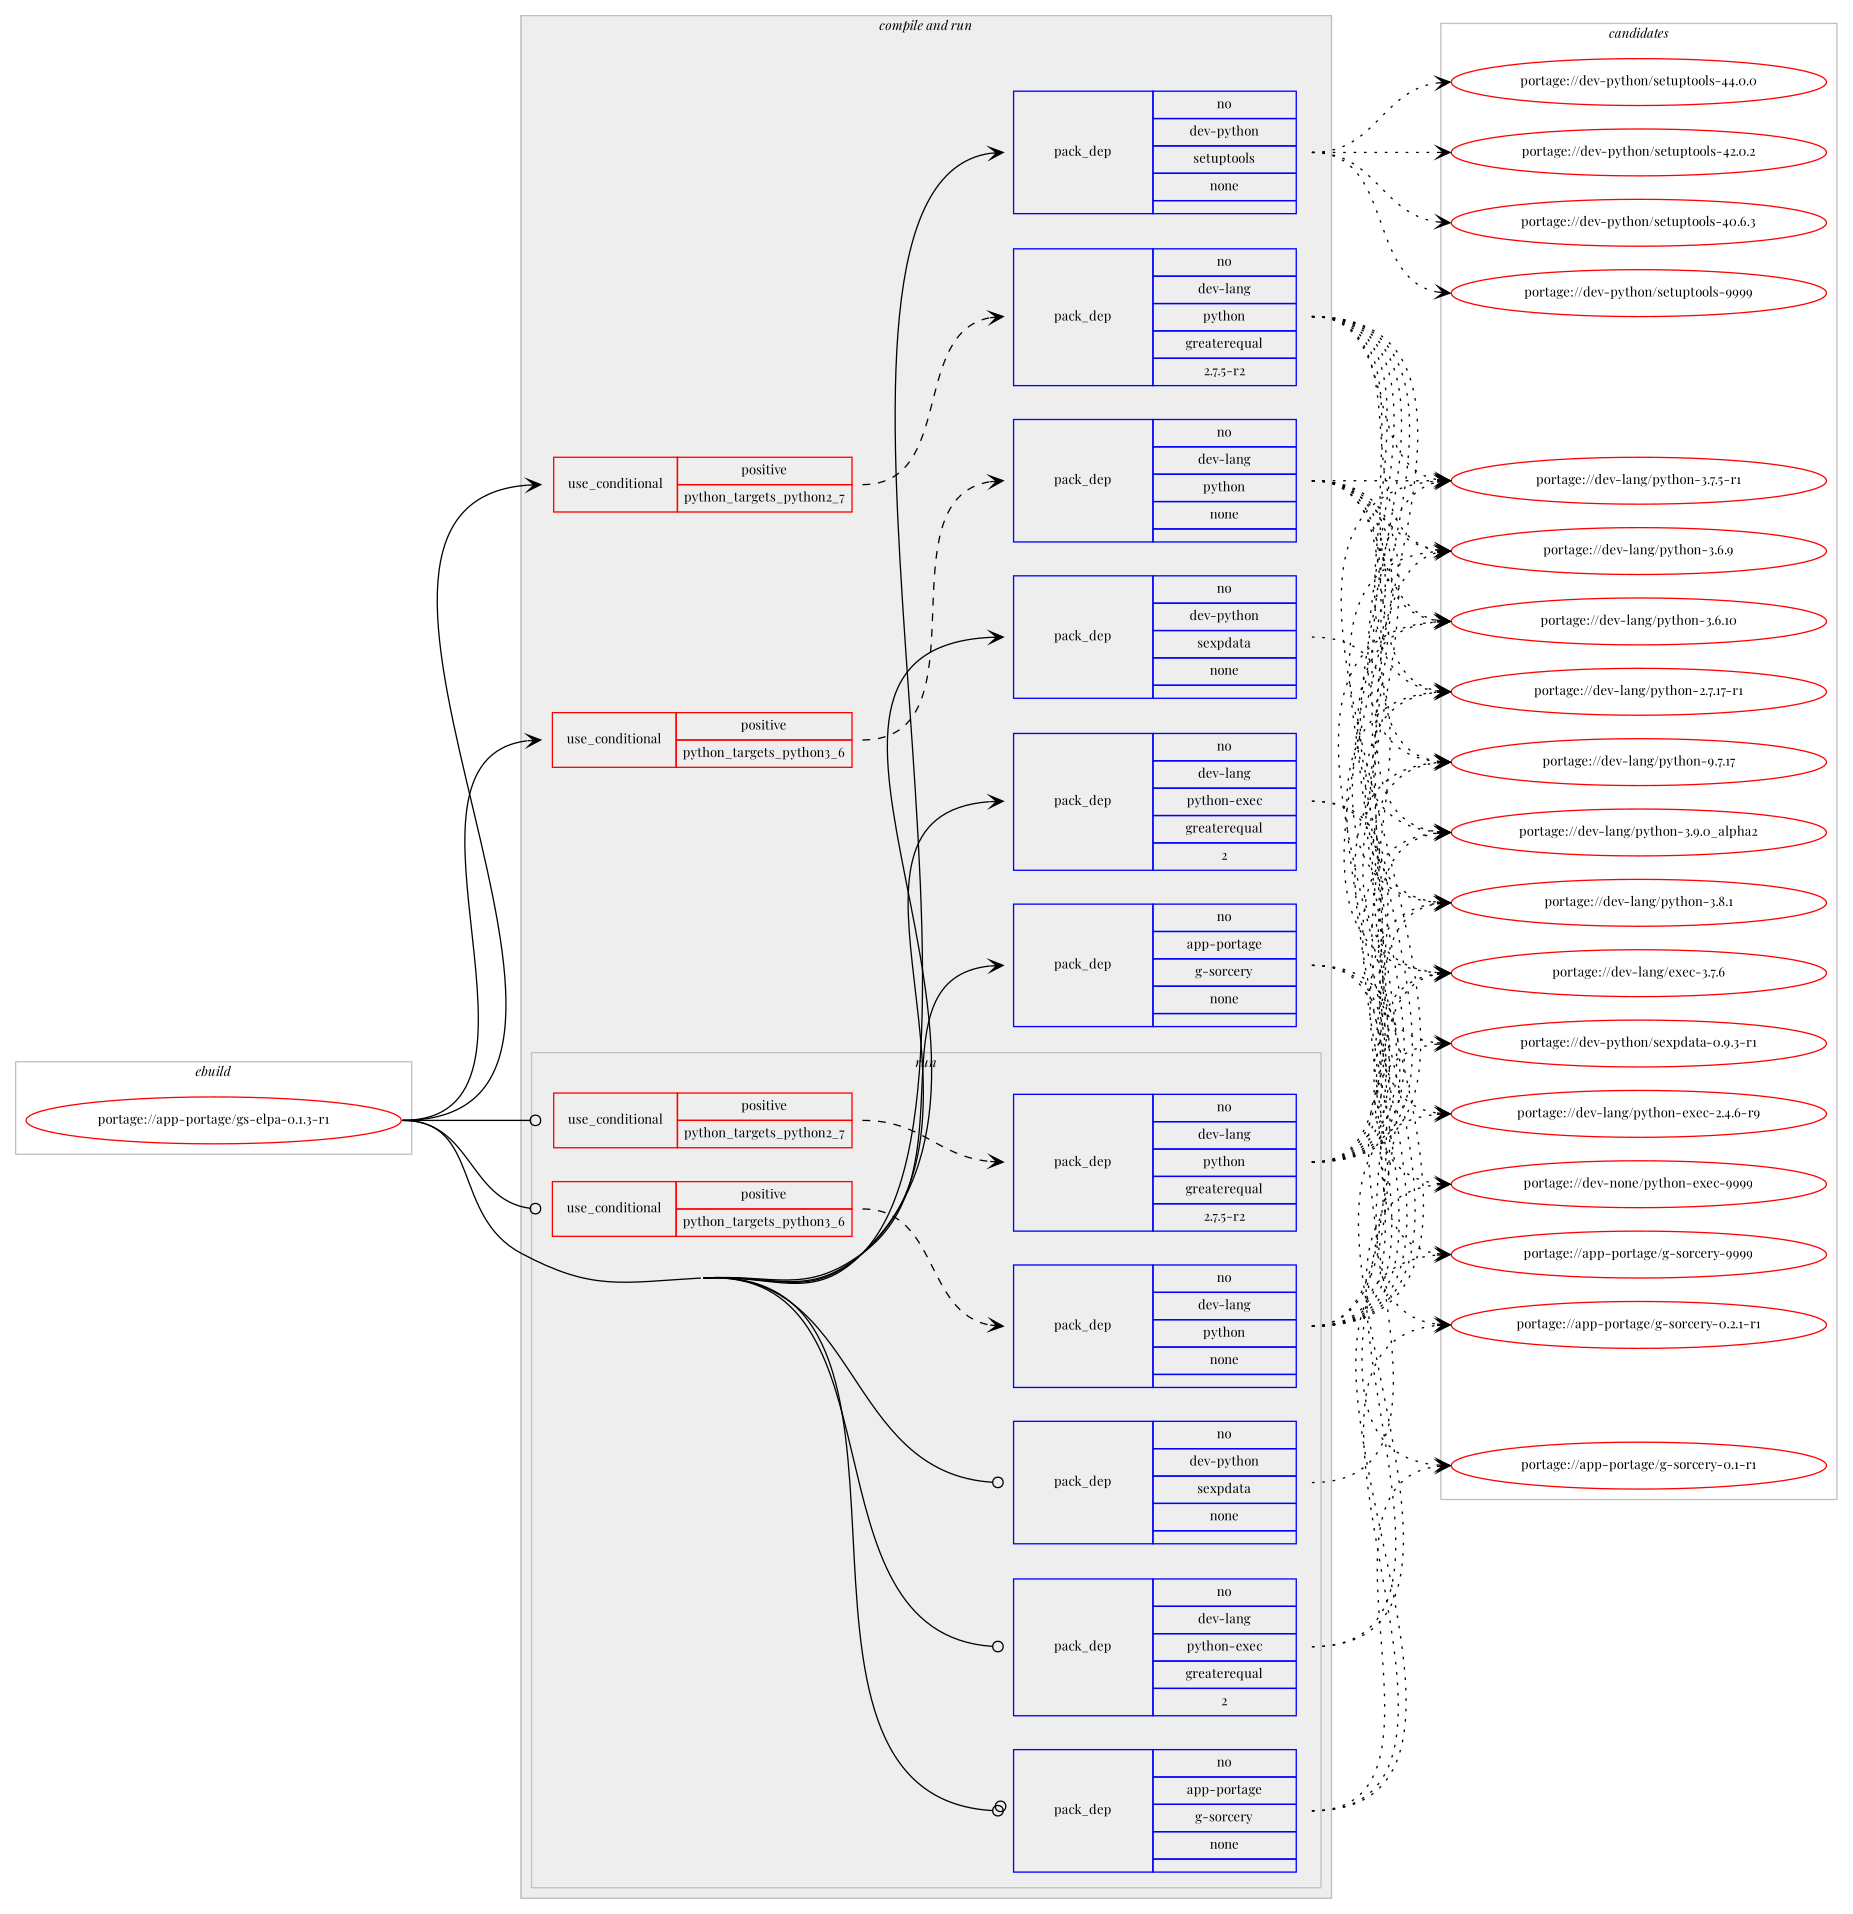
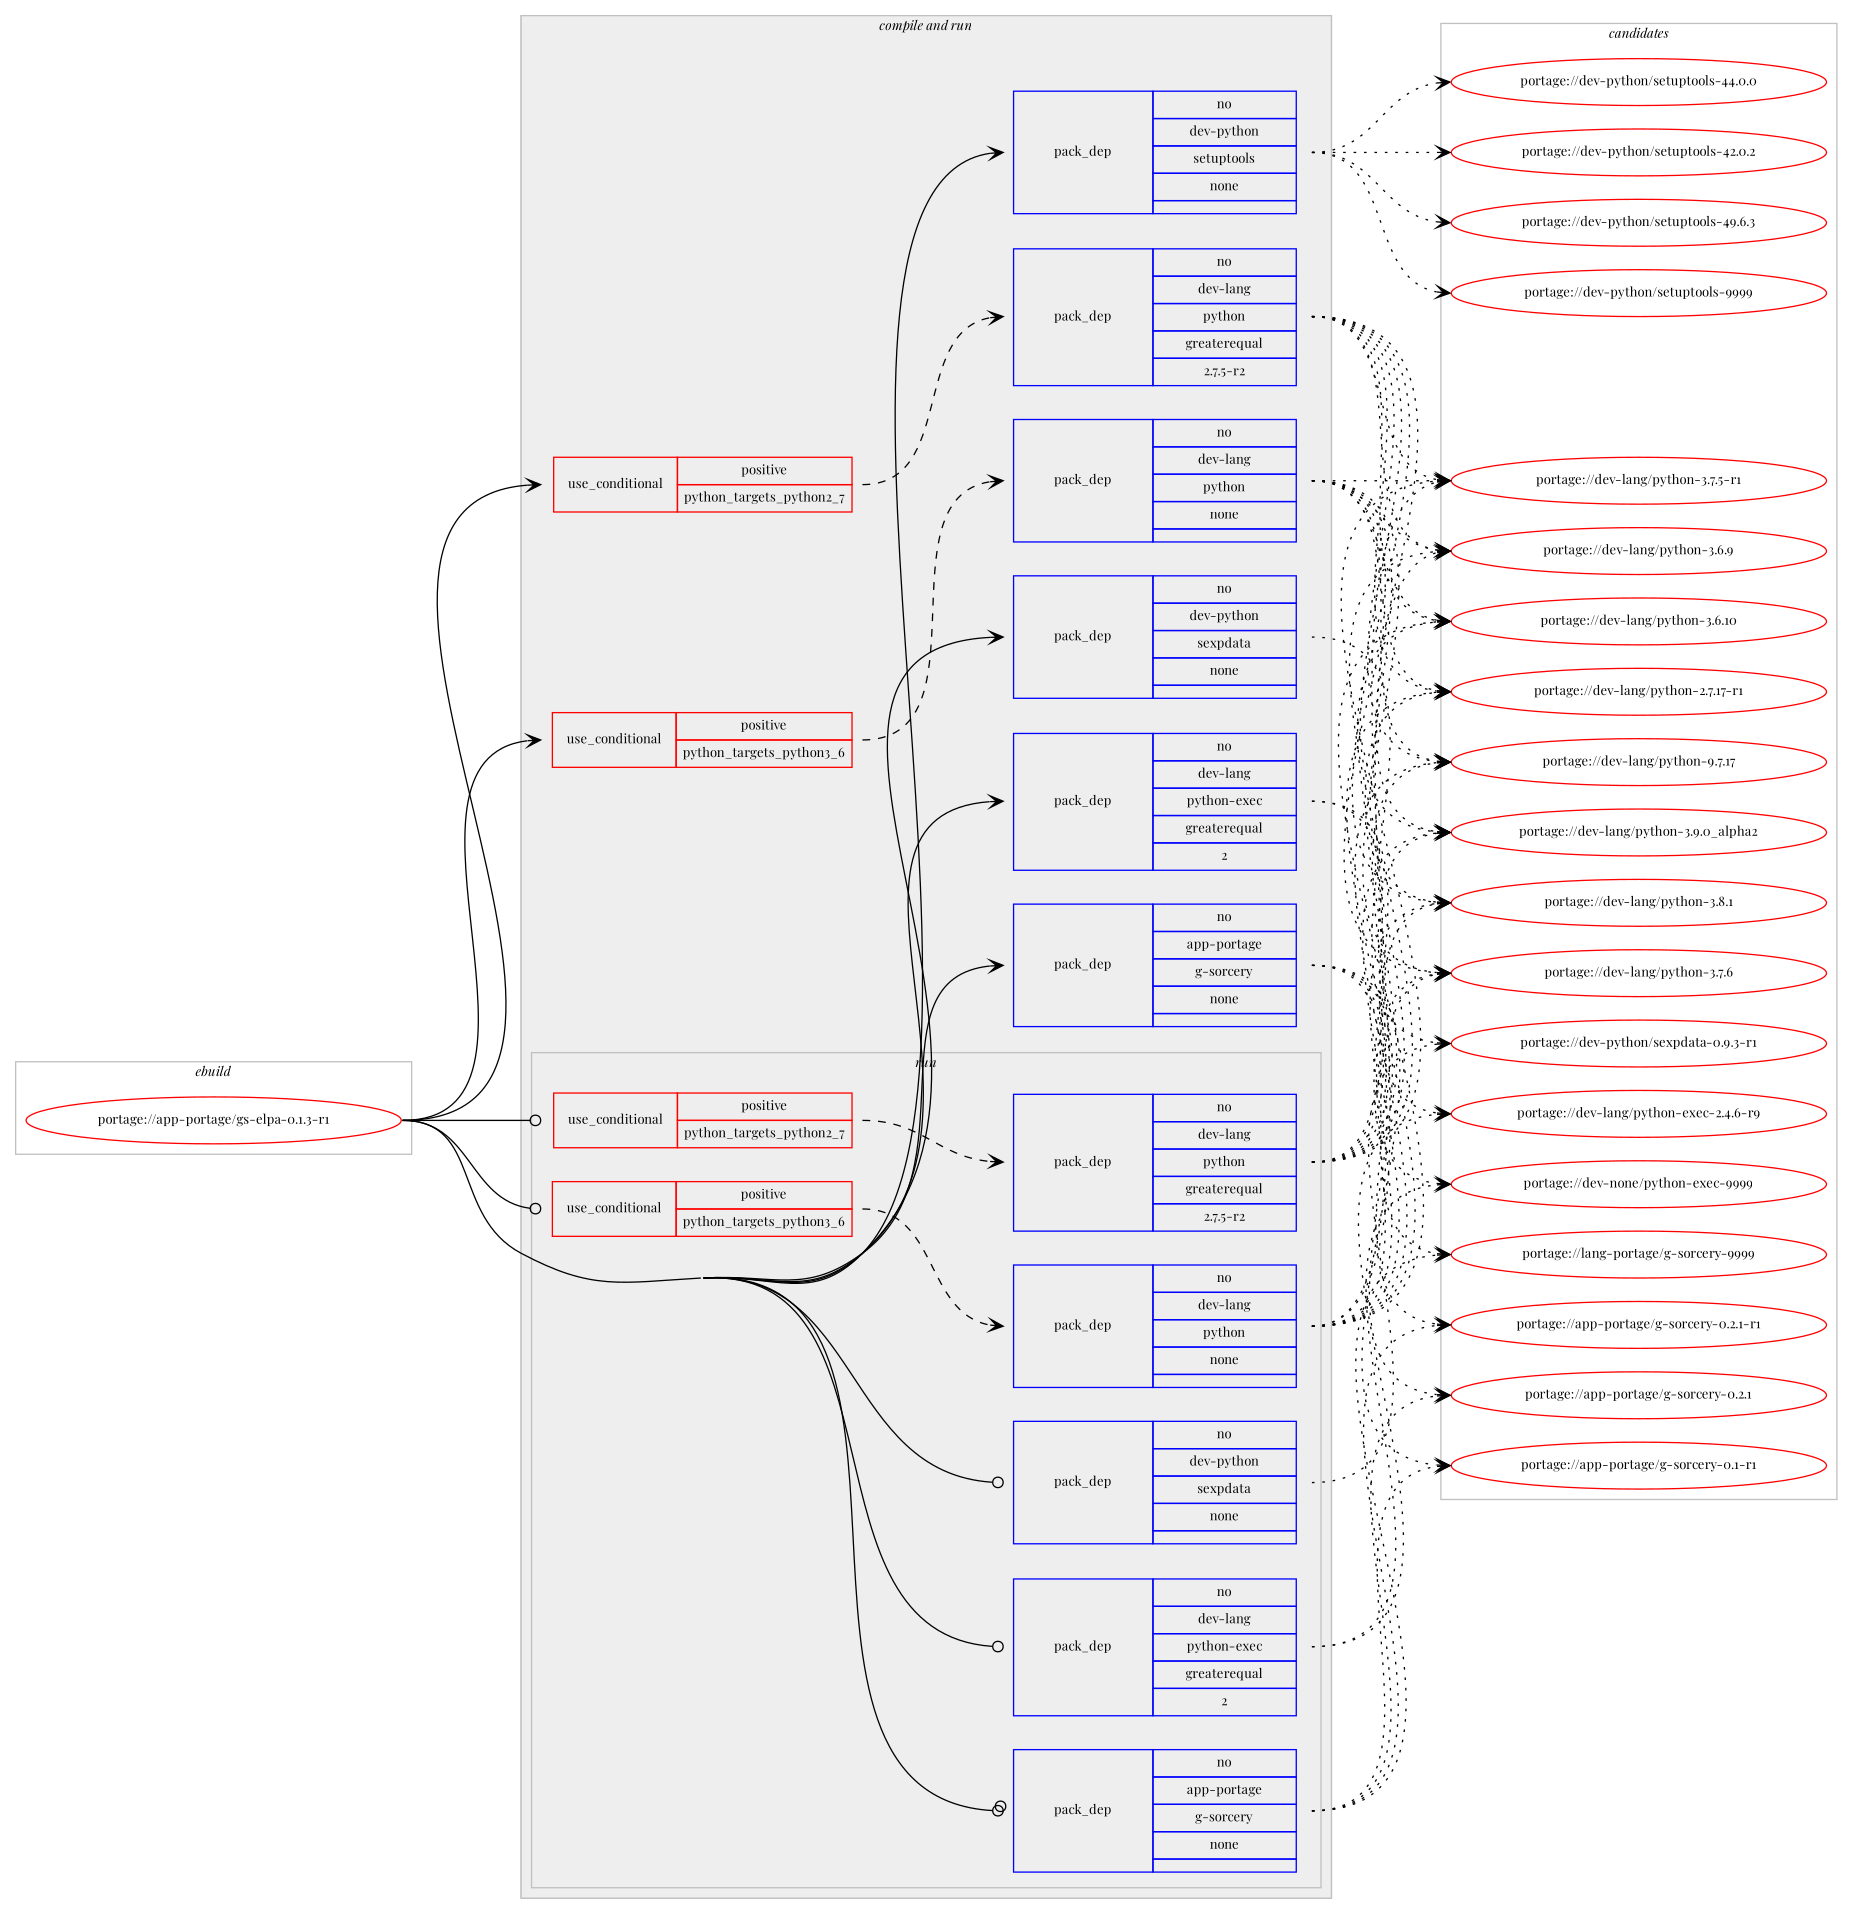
node "portage://dev-python/setuptools-40.6.3": label "portage://dev-python/setuptools-40.6.3" -> "portage://dev-python/setuptools-49.6.3"
node "portage://dev-lang/exec-3.7.6": label "portage://dev-lang/exec-3.7.6" -> "portage://dev-lang/python-3.7.6"
node "portage://app-portage/g-sorcery-9999": label "portage://app-portage/g-sorcery-9999" -> "portage://lang-portage/g-sorcery-9999"
node "portage://app-portage/g-sorcery-0.2.1": added
